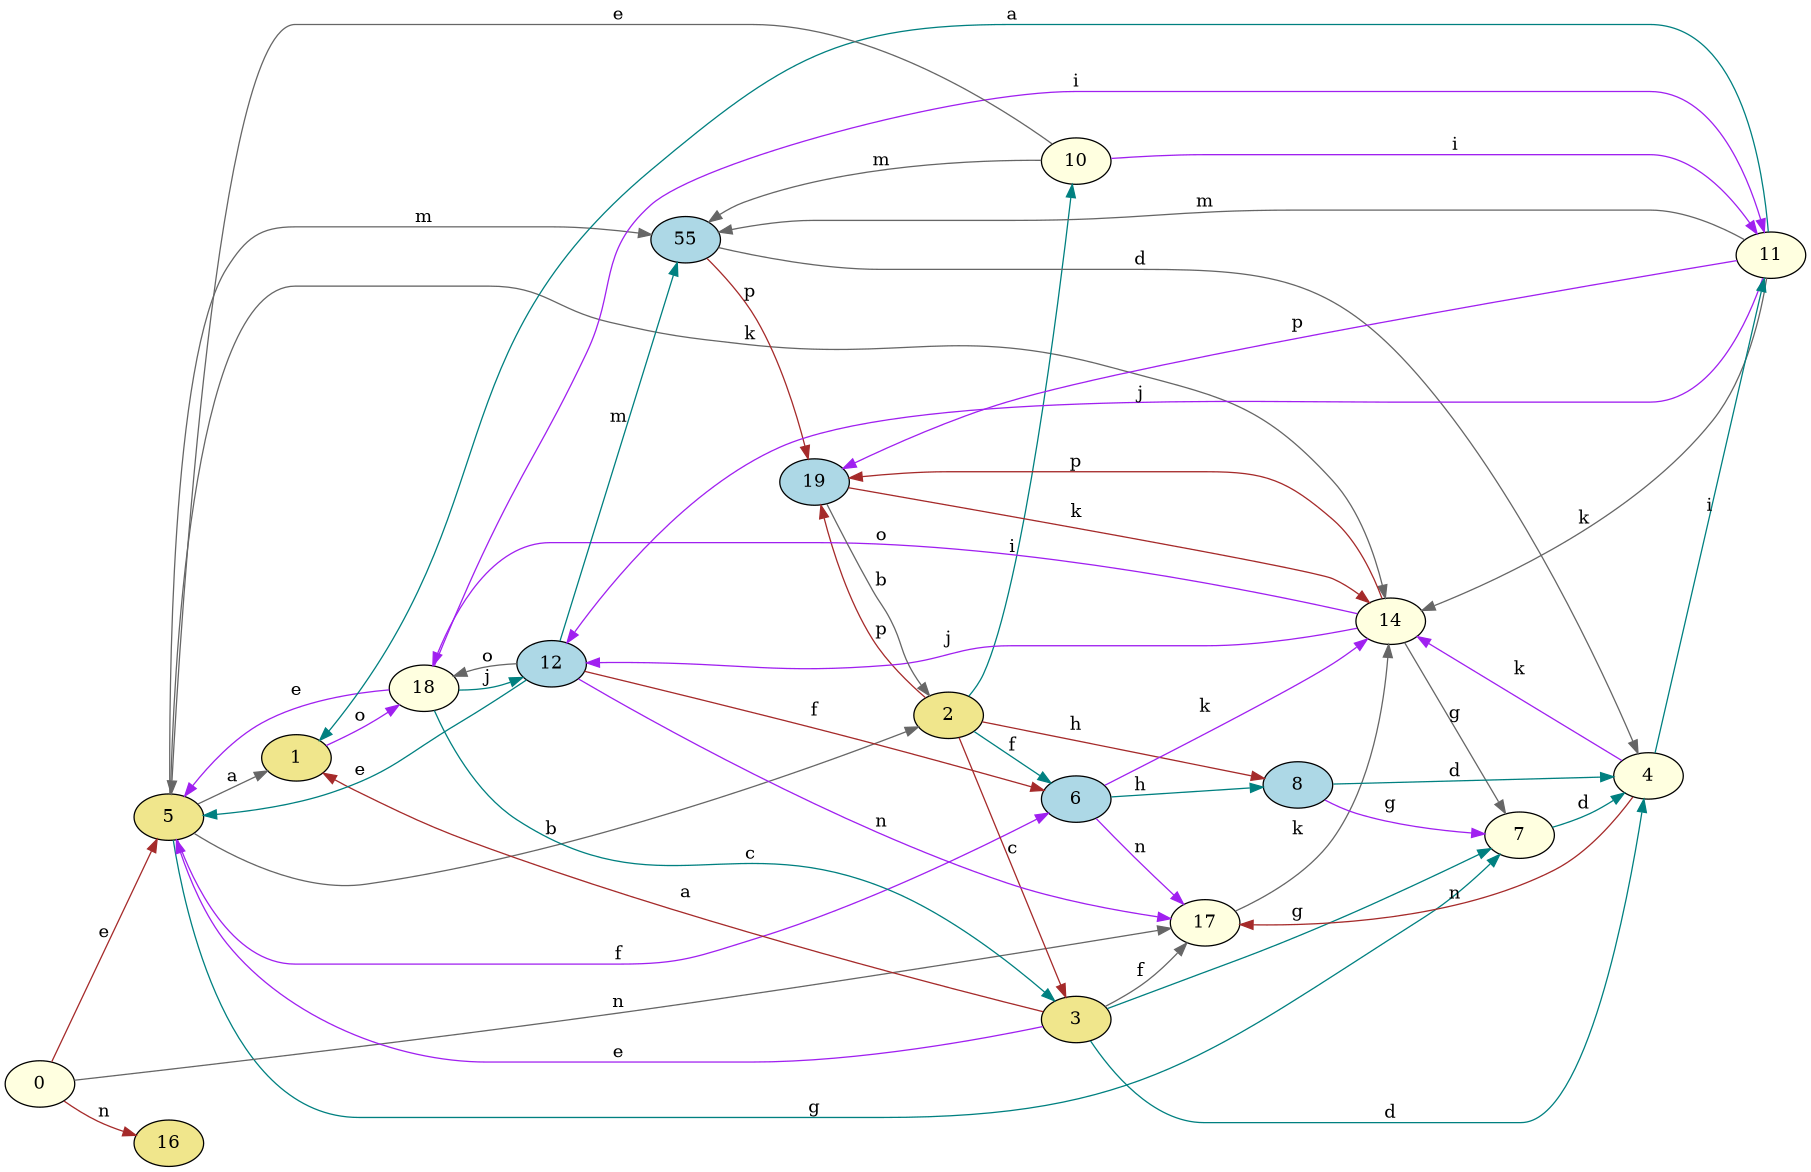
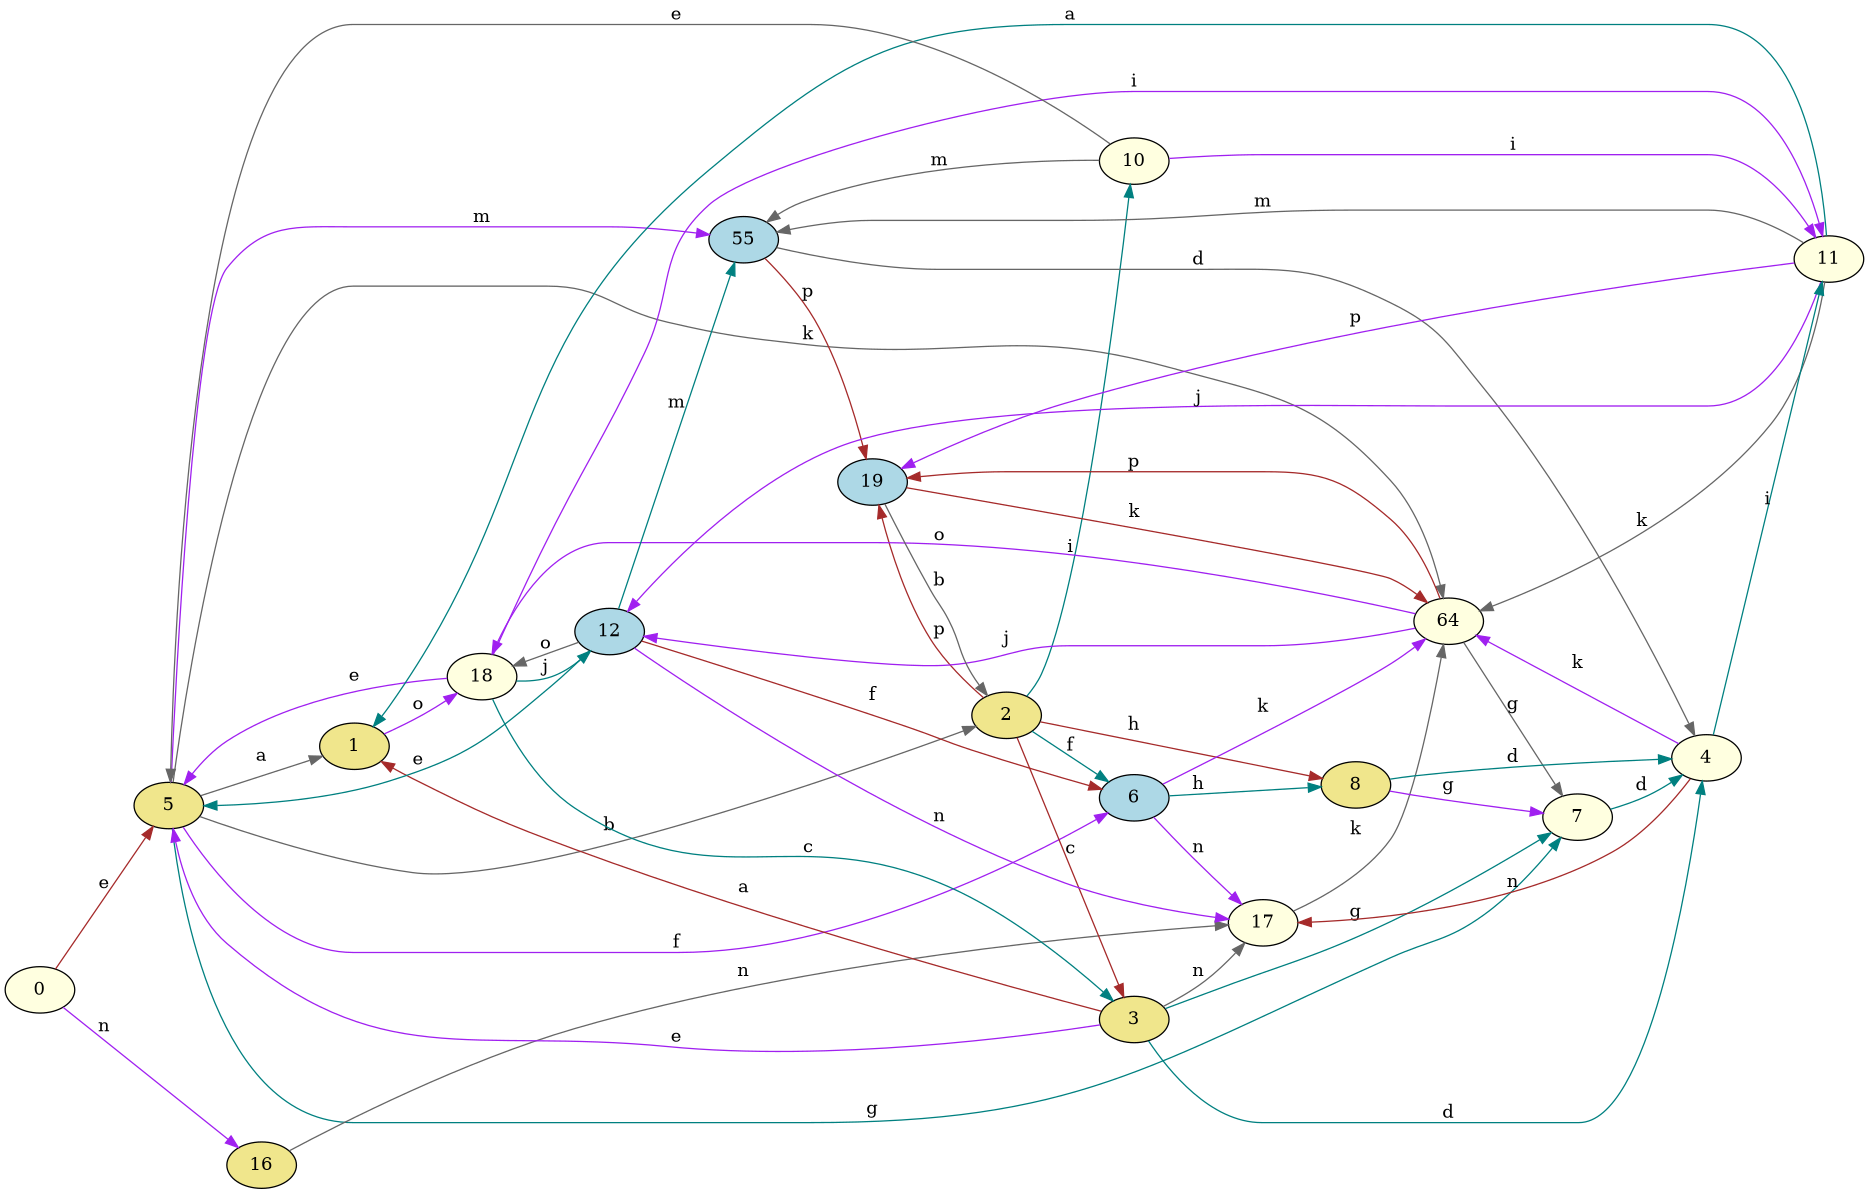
edge "5" -> "55": color gray40 -> purple
node "14": label "14" -> "64"
node "8": fillcolor lightblue -> khaki
edge "3" -> "17": label "f" -> "n"
edge "0" -> "17": now "16" -> "17"
edge "0" -> "16": color brown -> purple
